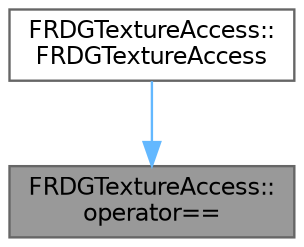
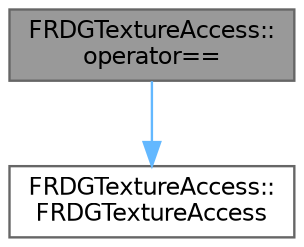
edge "FRDGTextureAccess:: FRDGTextureAccess" -> "FRDGTextureAccess:: operator==": reversed
